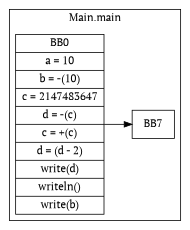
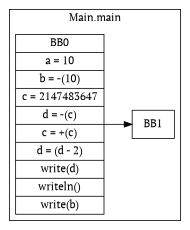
node "BB7": label "BB7" -> "BB1"
